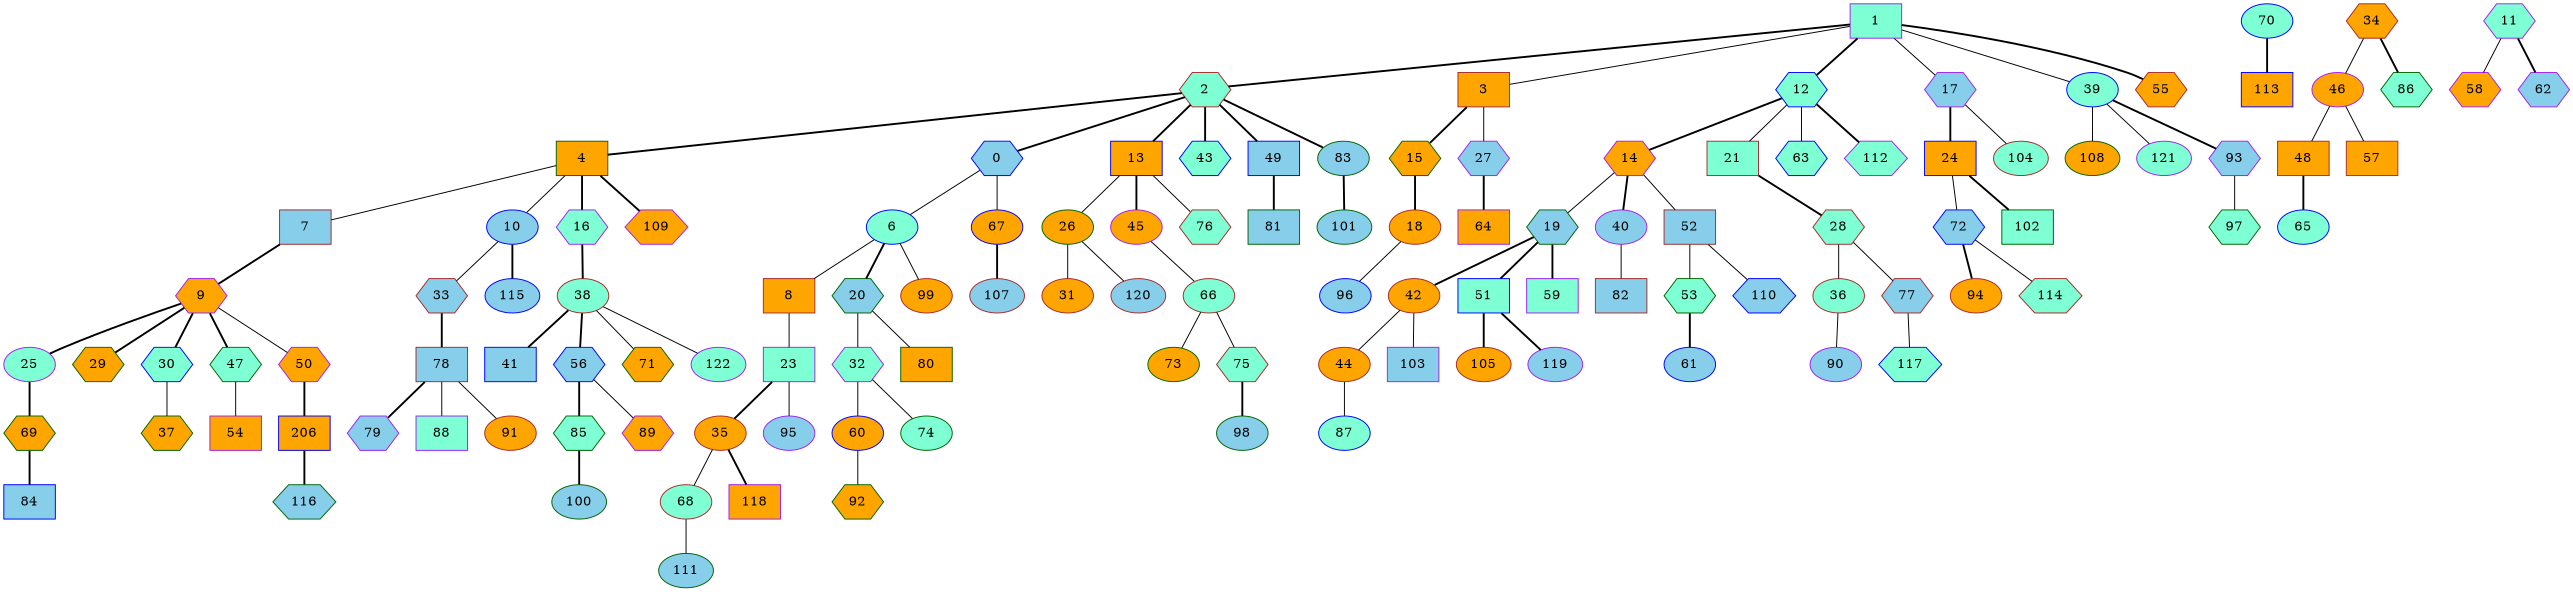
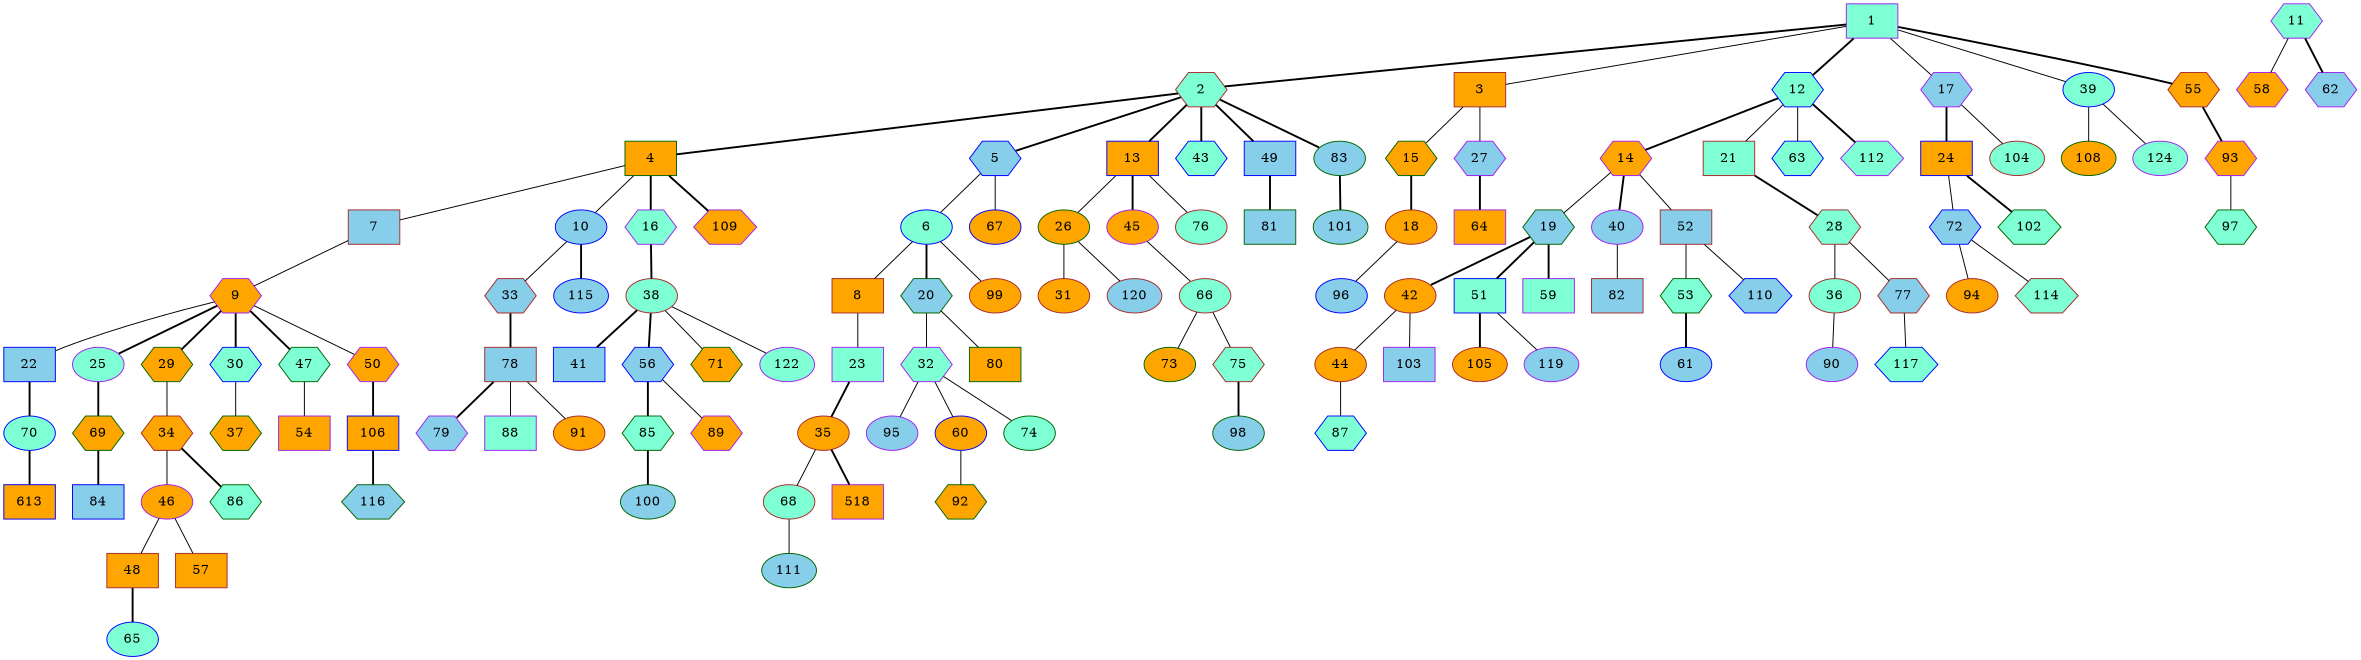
node "113": label "113" -> "613"
edge "39" -- "93": now "55" -- "93"
edge "3" -- "15": style bold -> solid
node "0": label "0" -> "5"
node "121": label "121" -> "124"
node "93": fillcolor skyblue -> orange
node "76": shape hexagon -> ellipse
node "102": shape box -> hexagon
edge "72" -- "94": style bold -> solid
edge "7" -- "9": style bold -> solid
node "107": removed
edge "51" -- "119": style bold -> solid
node "22": added
edge "29" -- "34": added
edge "23" -- "95": now "32" -- "95"
node "206": label "206" -> "106"
node "87": shape ellipse -> hexagon
node "118": label "118" -> "518"
